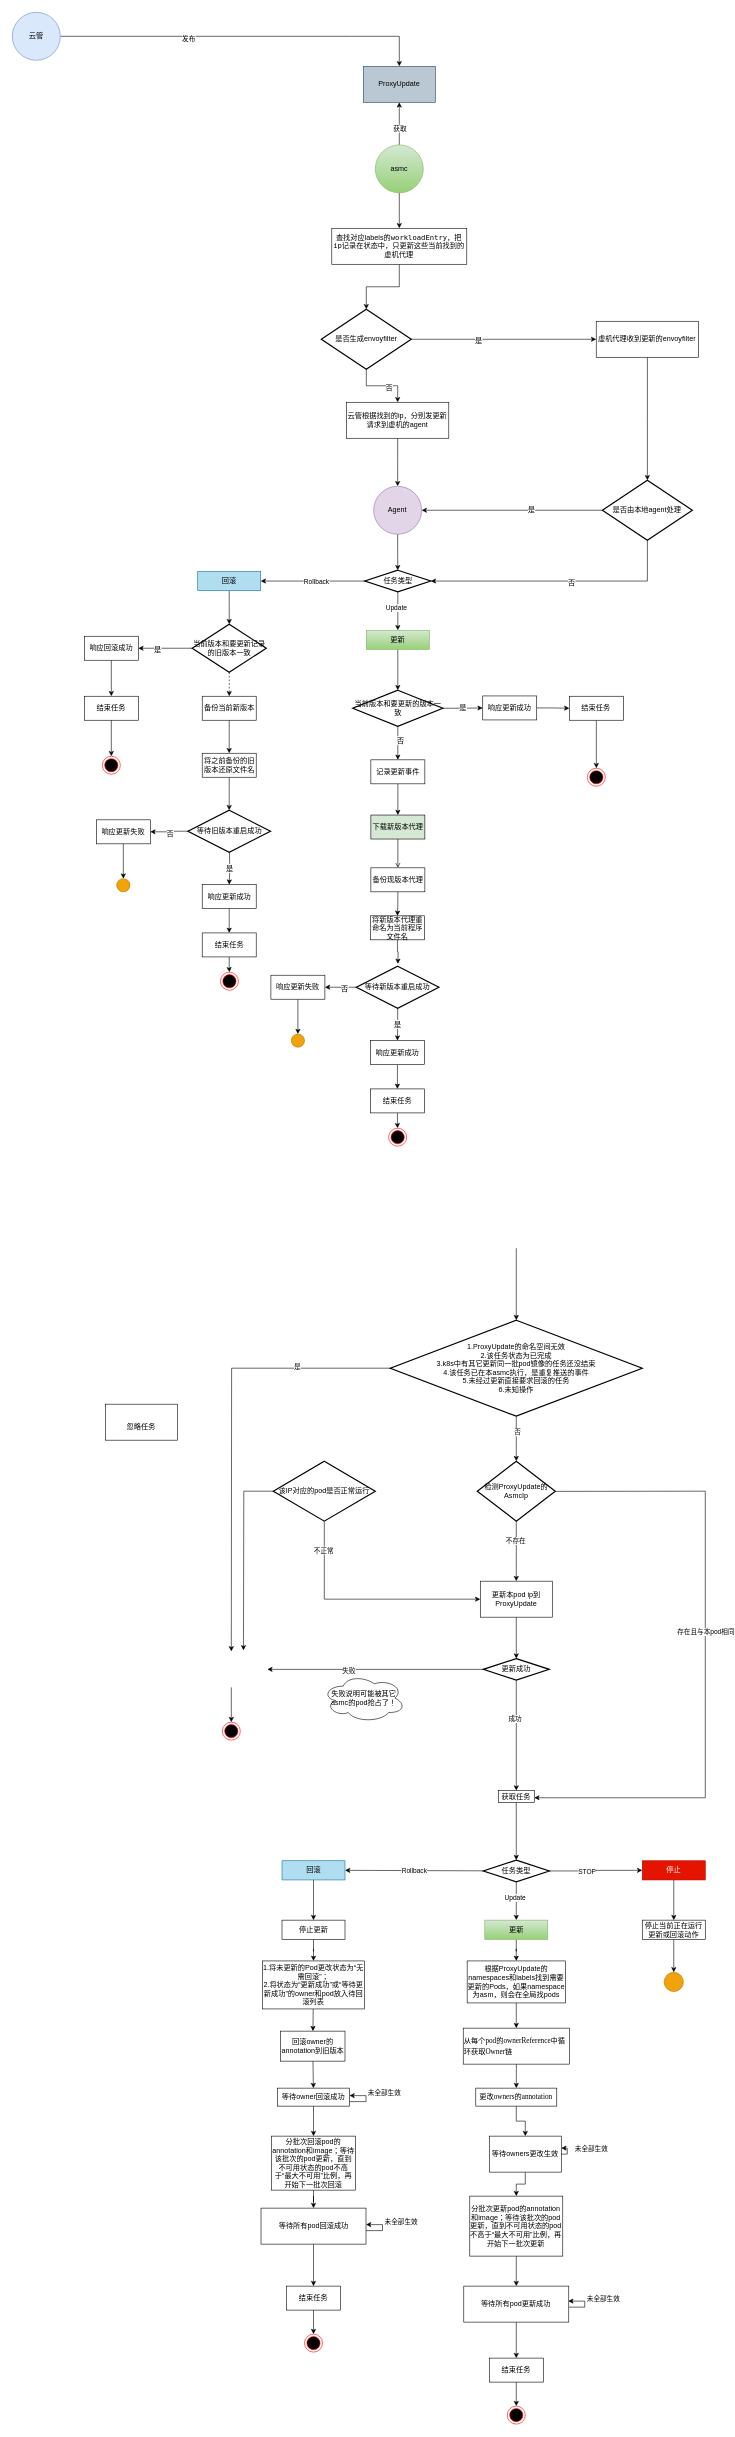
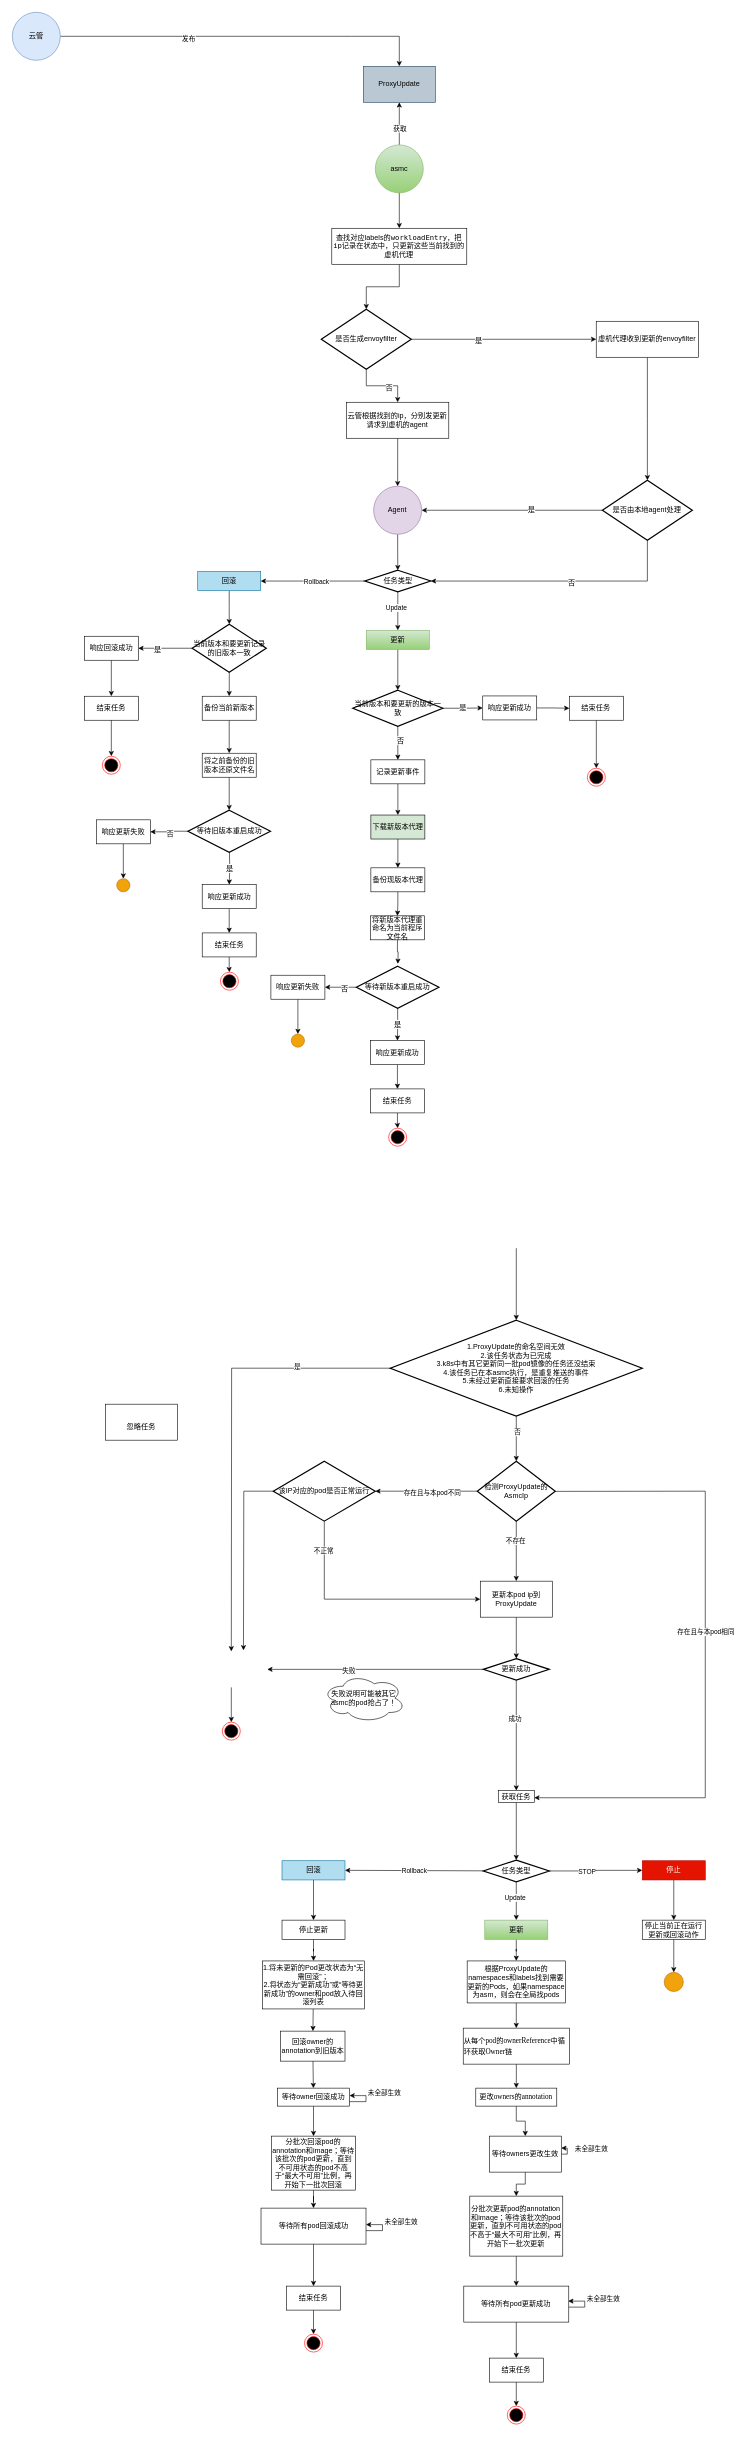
edge "当前版本和要更新记录的旧版本一致" -> "备份当前新版本": style dashed -> solid
edge "下载新版本代理" -> "备份现版本代理": arrowhead open -> classic
edge "检测ProxyUpdate的AsmcIp" -> "该IP对应的pod是否正常运行": added, label "存在且与本pod不同"
